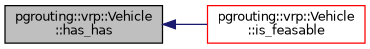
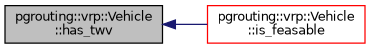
node "pgrouting::vrp::Vehicle ::has_has": label "pgrouting::vrp::Vehicle ::has_has" -> "pgrouting::vrp::Vehicle ::has_twv"
